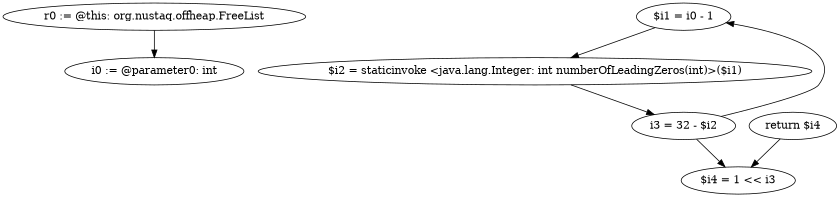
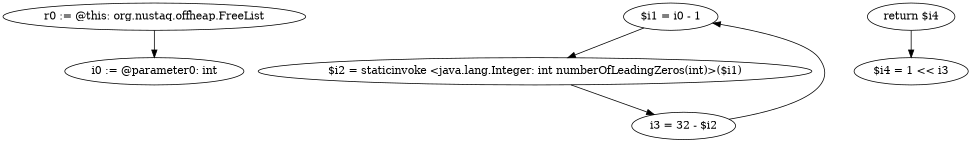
edge "i3 = 32 - $i2" -> "$i4 = 1 << i3": removed
